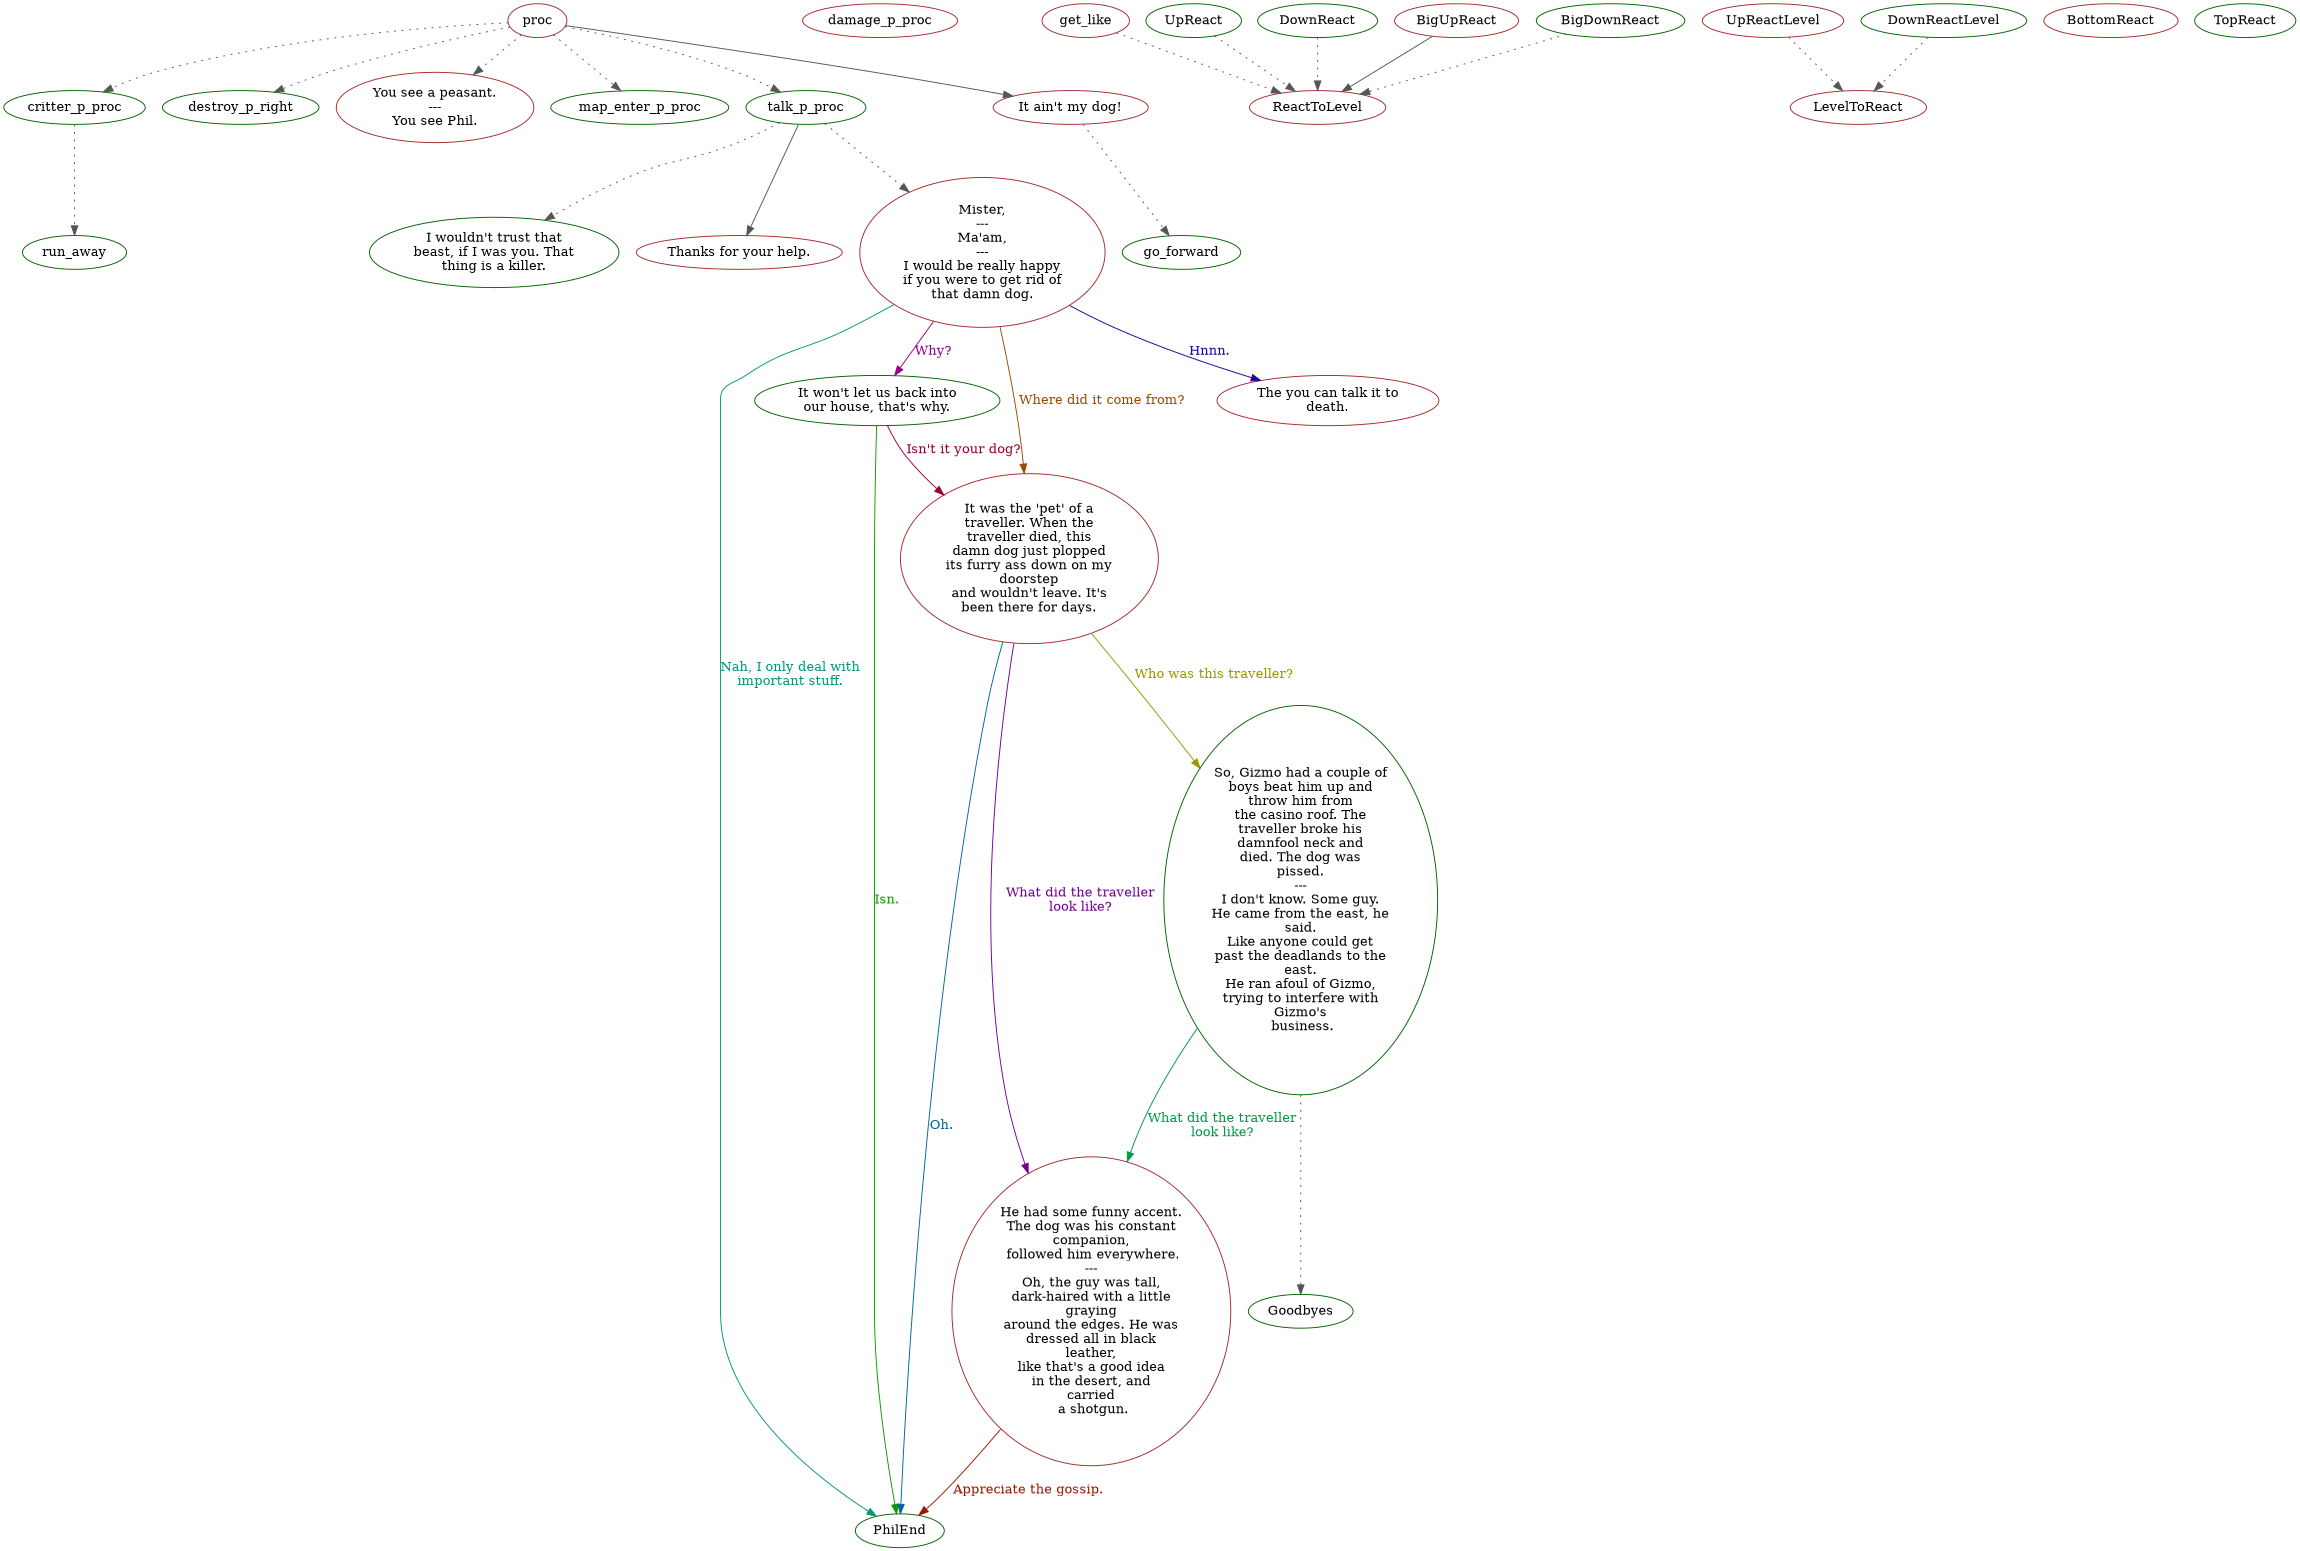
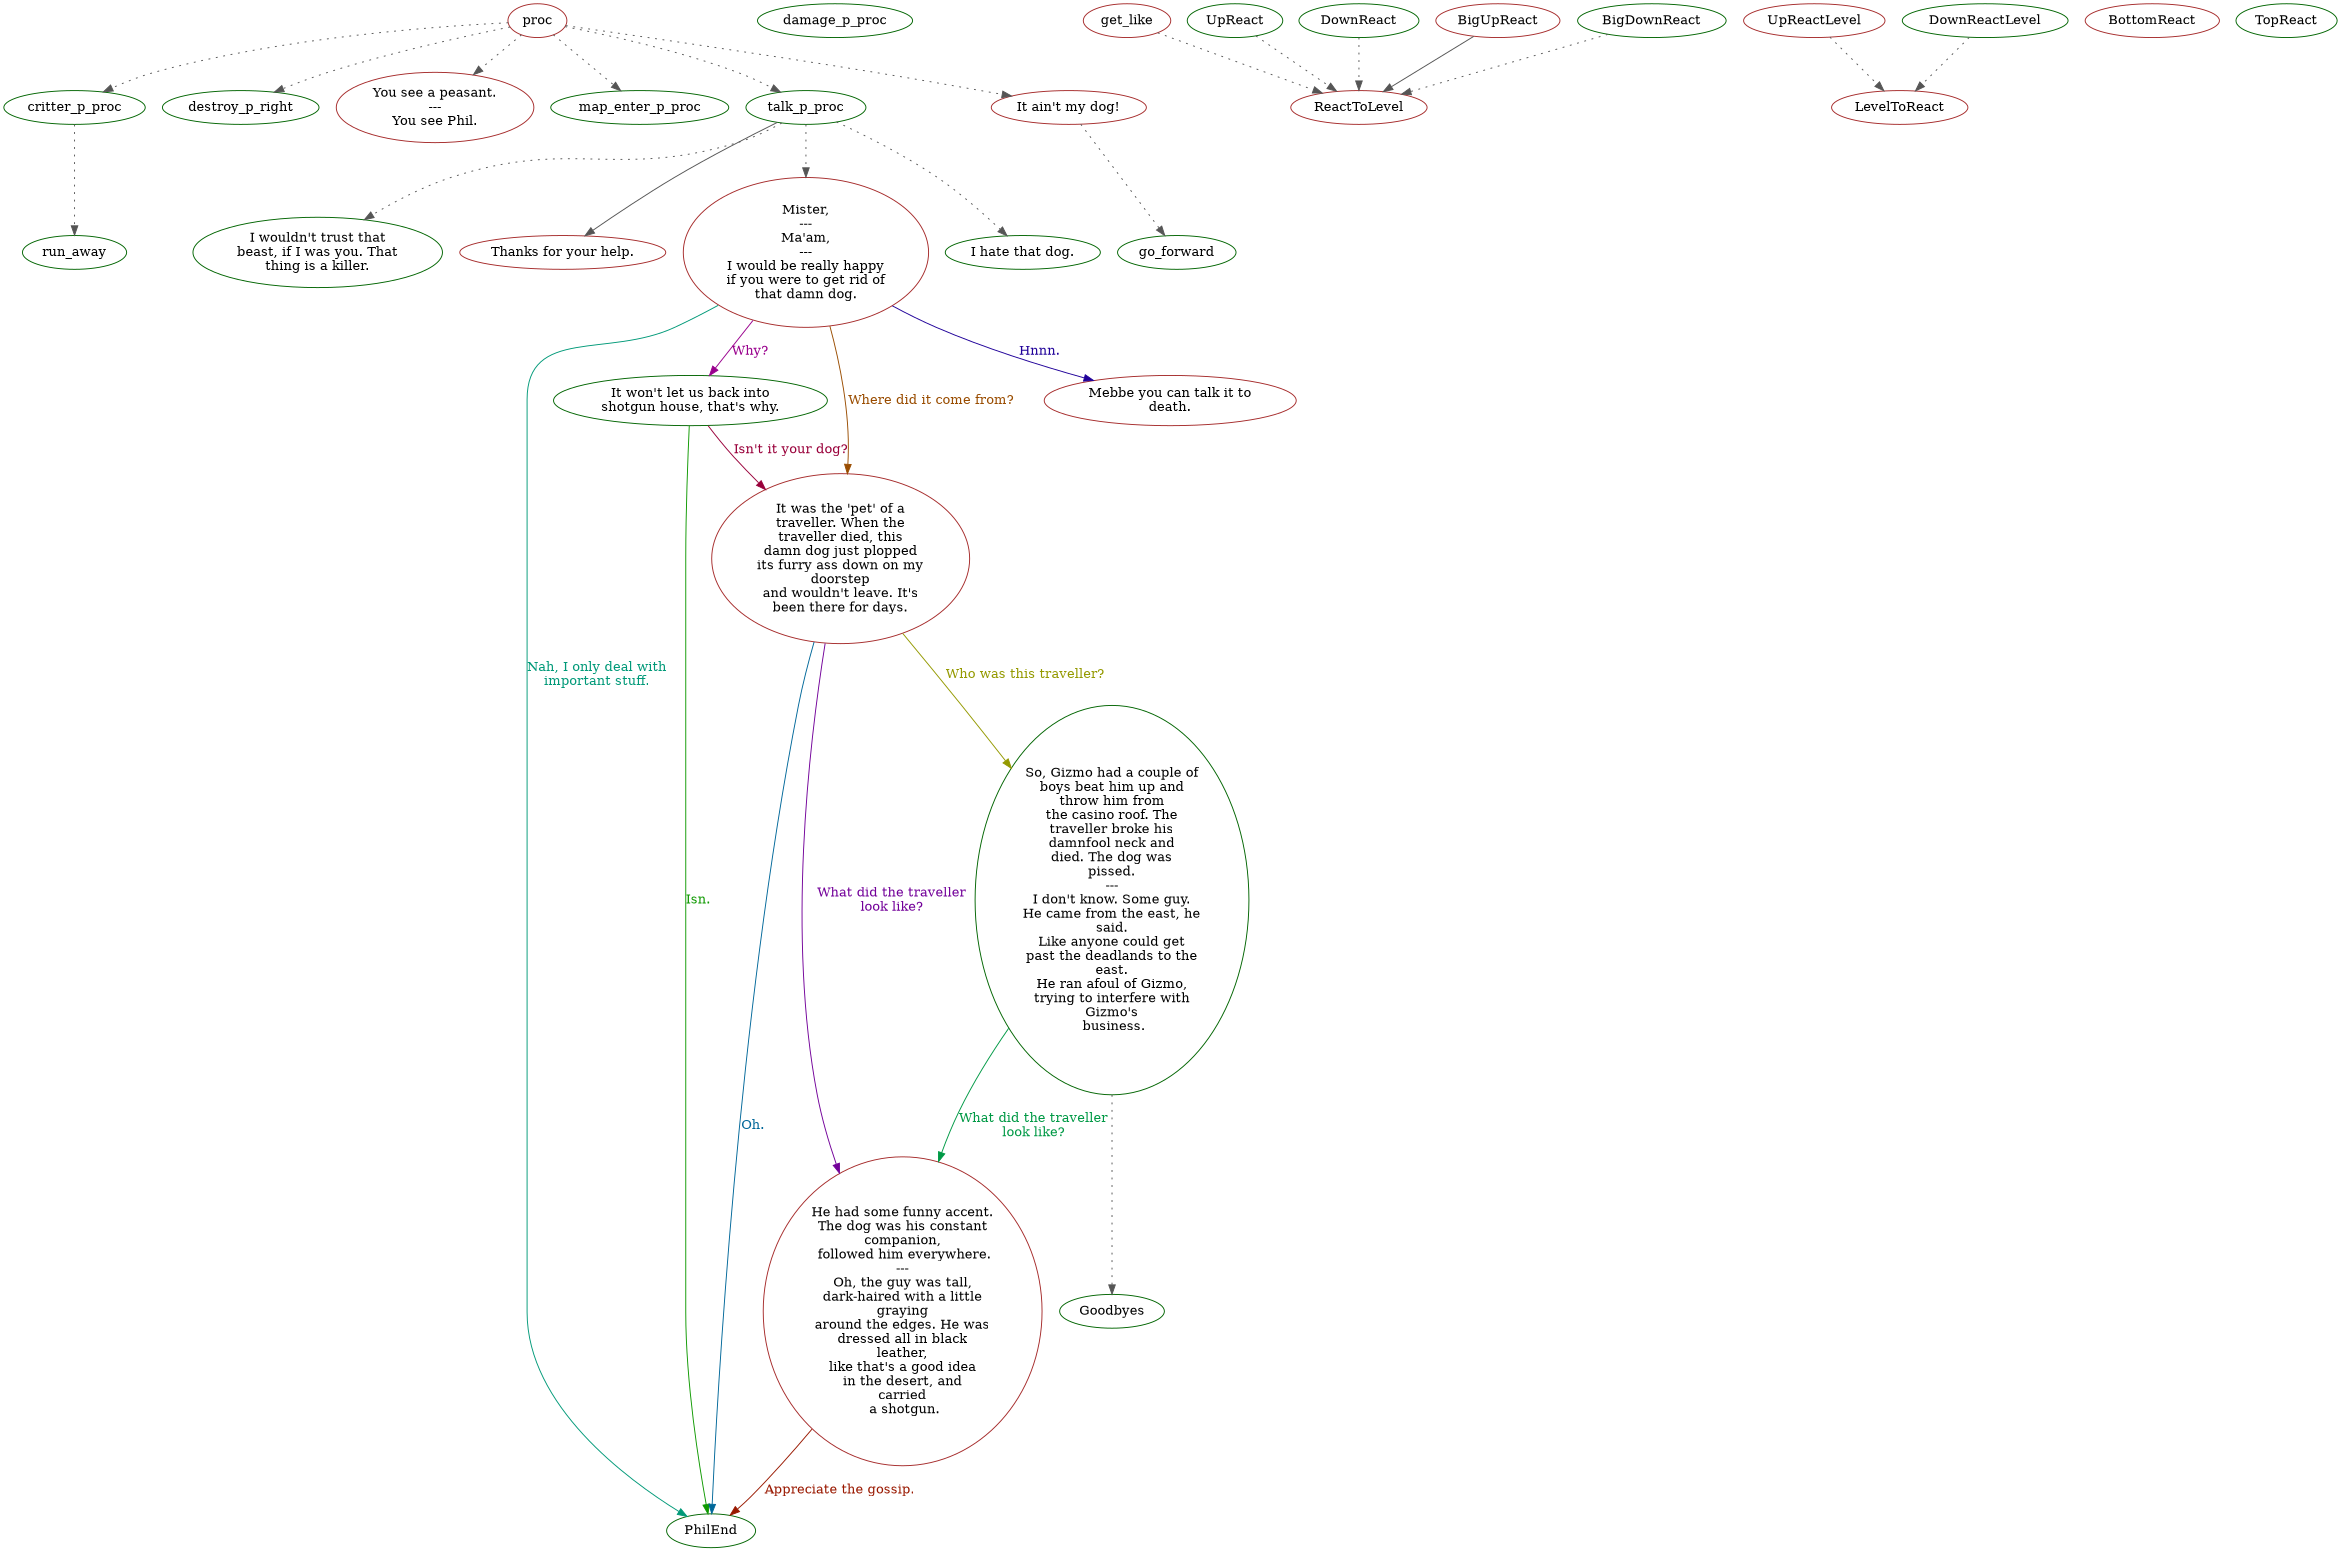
node "damage_p_proc": color brown -> darkgreen
edge "proc" -> "It ain't my dog!": style solid -> dotted
node "I hate that dog.": added
node "It won't let us back into our house, that's why.": label "It won't let us back into our house, that's why." -> "It won't let us back into shotgun house, that's why."
node "The you can talk it to death.": label "The you can talk it to death." -> "Mebbe you can talk it to death."
